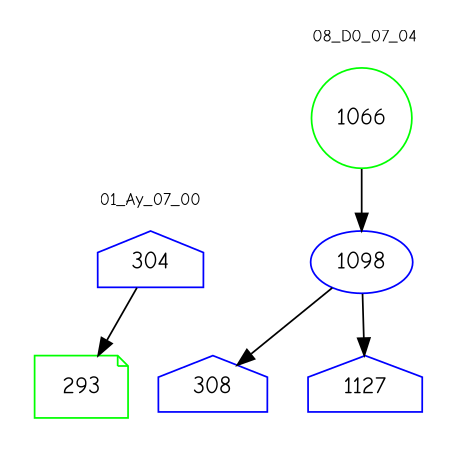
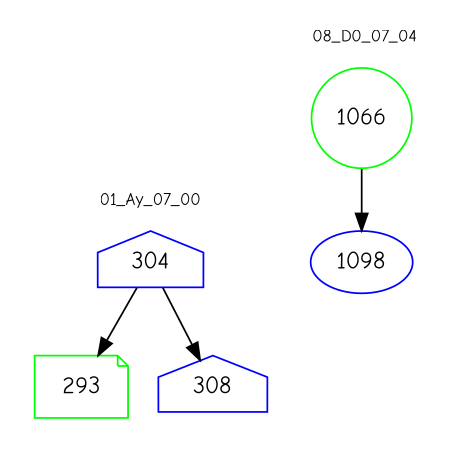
edge "1098" -> "308": now "304" -> "308"
node "1127": removed
